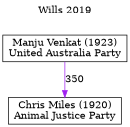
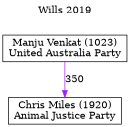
node "Manju Venkat (1923) United Australia Party": label "Manju Venkat (1923) United Australia Party" -> "Manju Venkat (1023) United Australia Party"
